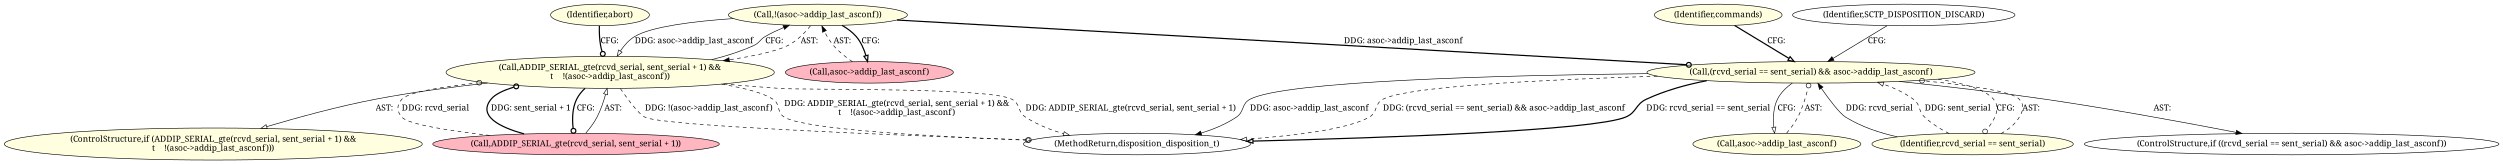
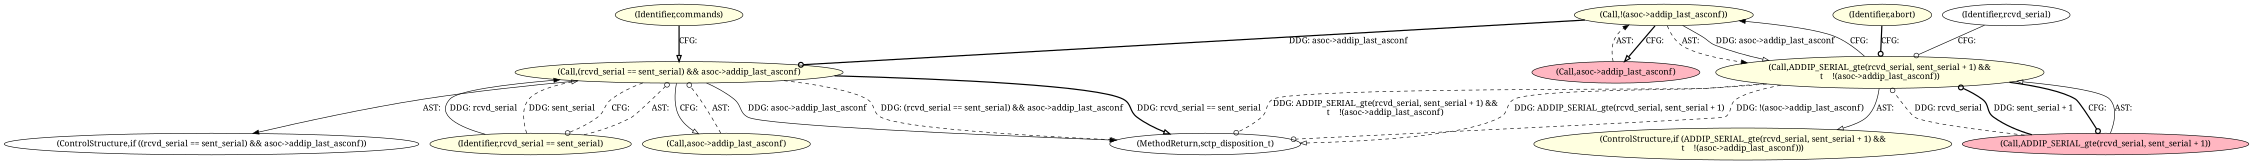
node "(Identifier,SCTP_DISPOSITION_DISCARD)": removed
node "(Identifier,rcvd_serial)": added
node "(MethodReturn,disposition_disposition_t)": label "(MethodReturn,disposition_disposition_t)" -> "(MethodReturn,sctp_disposition_t)"
